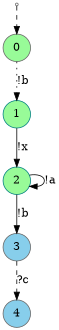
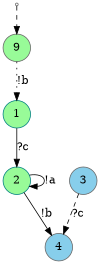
node "0": label "0" -> "9"
edge "1" -> "2": label "!x" -> "?c"
edge "2" -> "3": now "2" -> "4"
